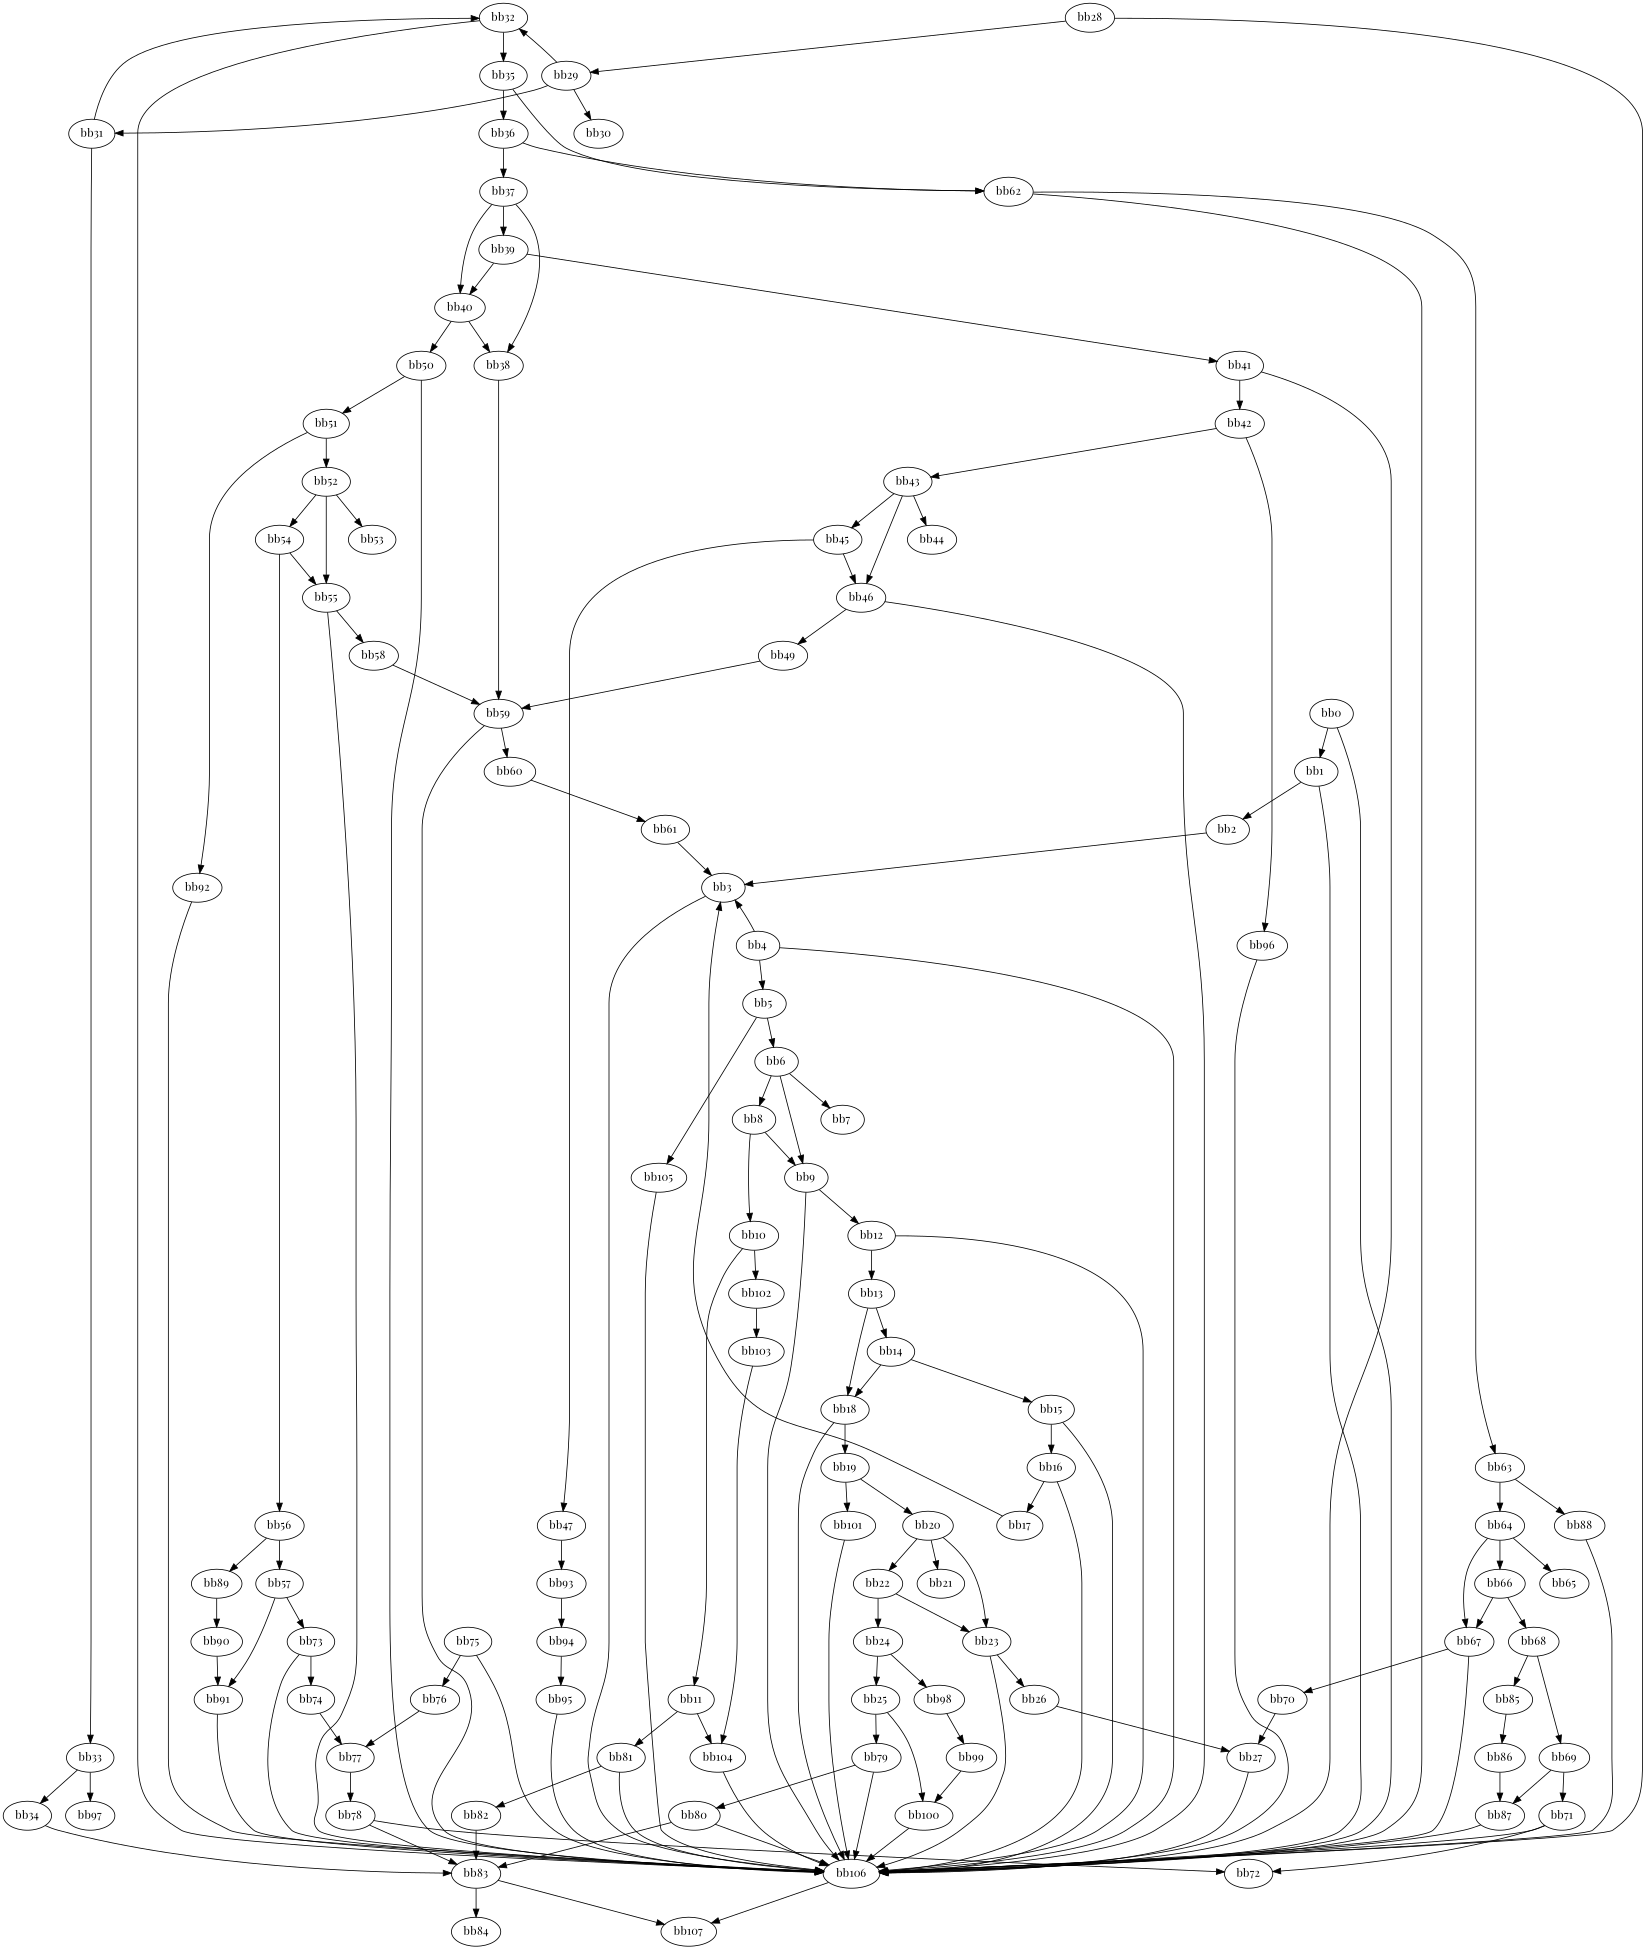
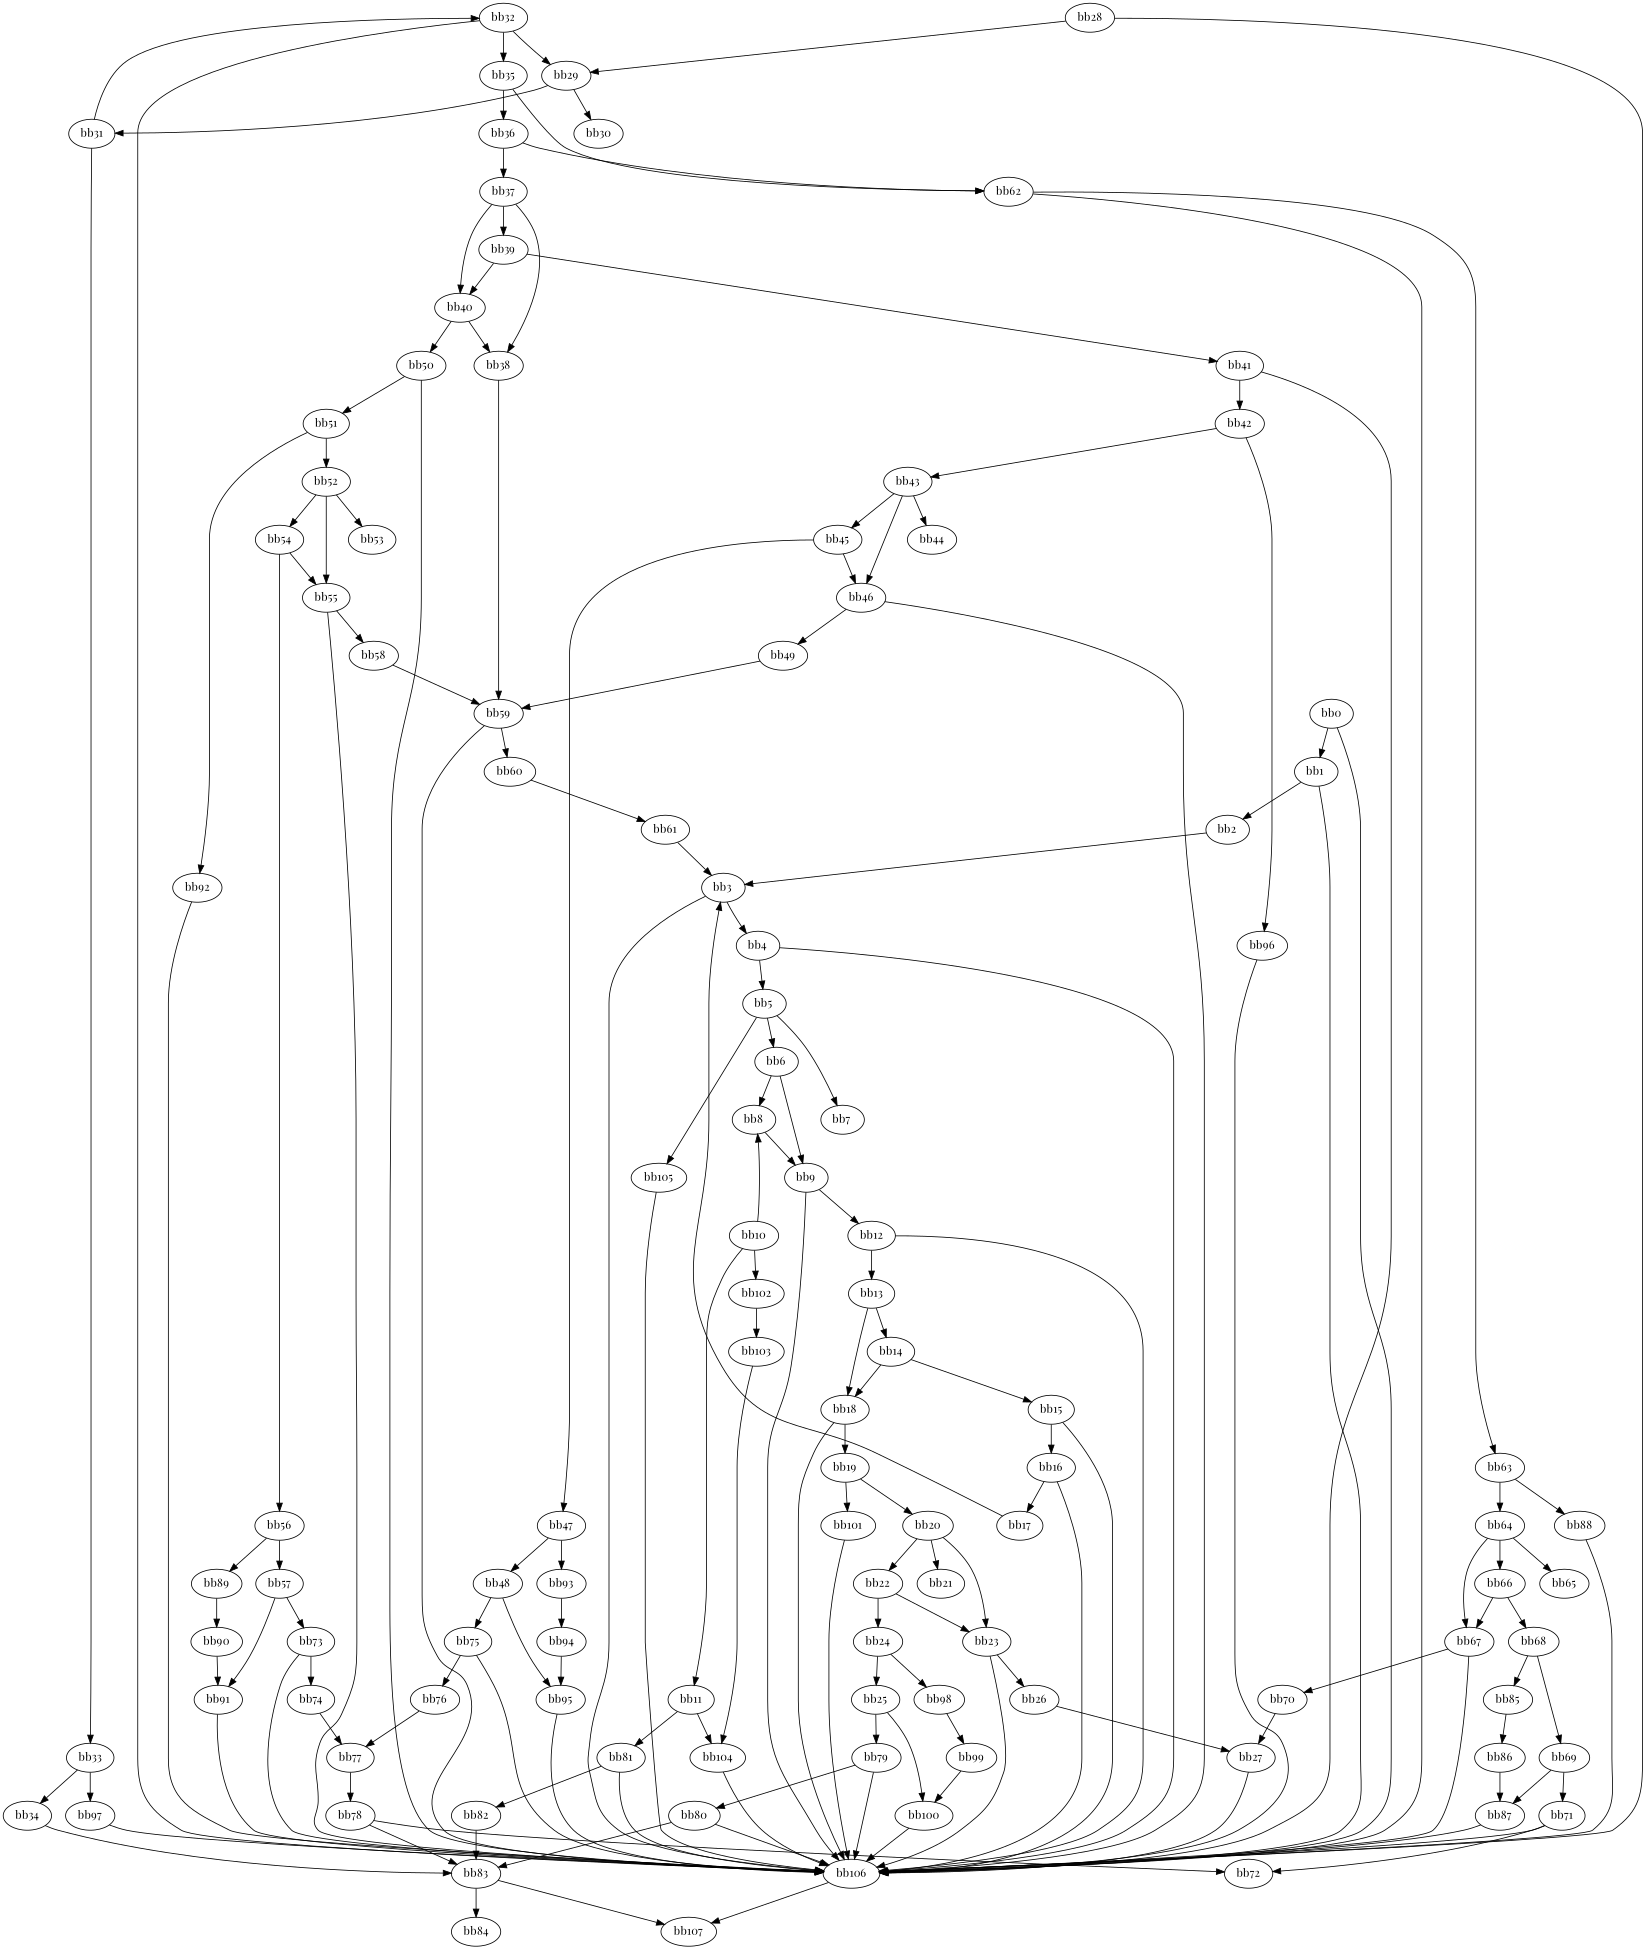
edge "bb29" -> "bb32": reversed
edge "bb4" -> "bb3": reversed
edge "bb6" -> "bb7": now "bb5" -> "bb7"
edge "bb8" -> "bb10": reversed
node "bb48": added
edge "bb97" -> "bb106": added
